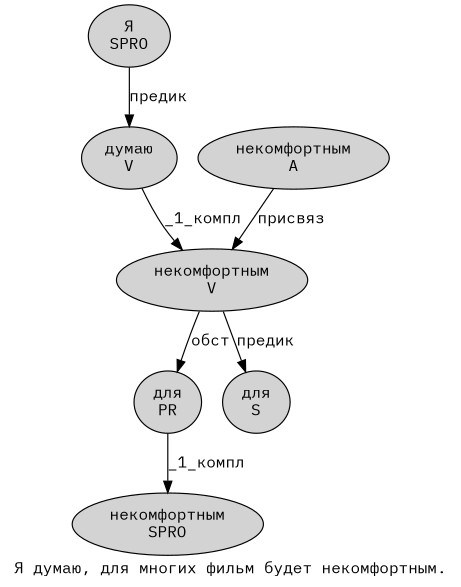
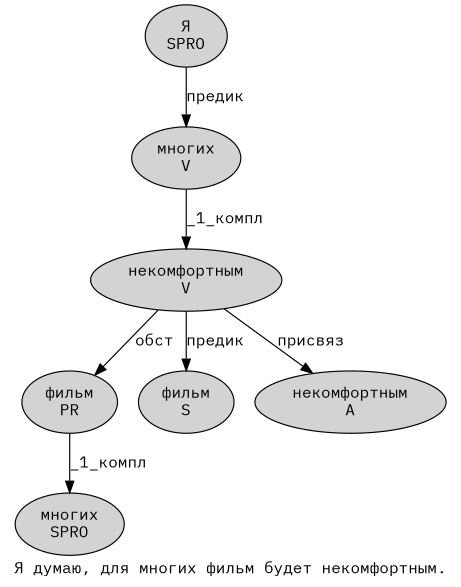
node "думаю V": label "думаю V" -> "многих V"
edge "некомфортным A" -> "некомфортным V": reversed
node "для PR": label "для PR" -> "фильм PR"
node "для S": label "для S" -> "фильм S"
node "некомфортным SPRO": label "некомфортным SPRO" -> "многих SPRO"
